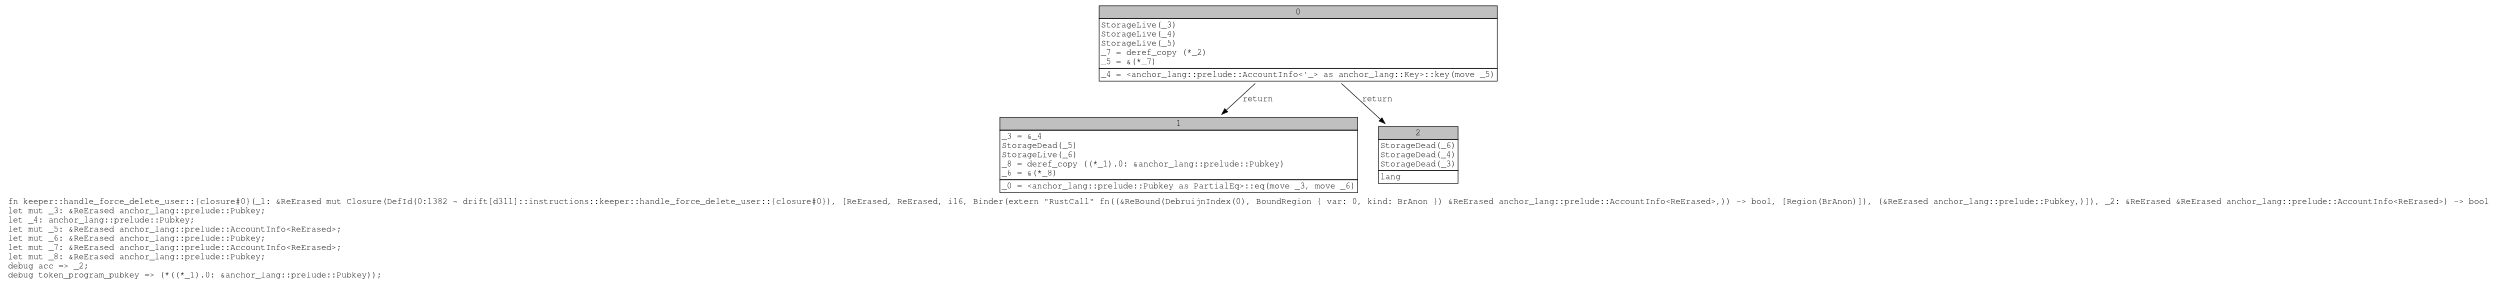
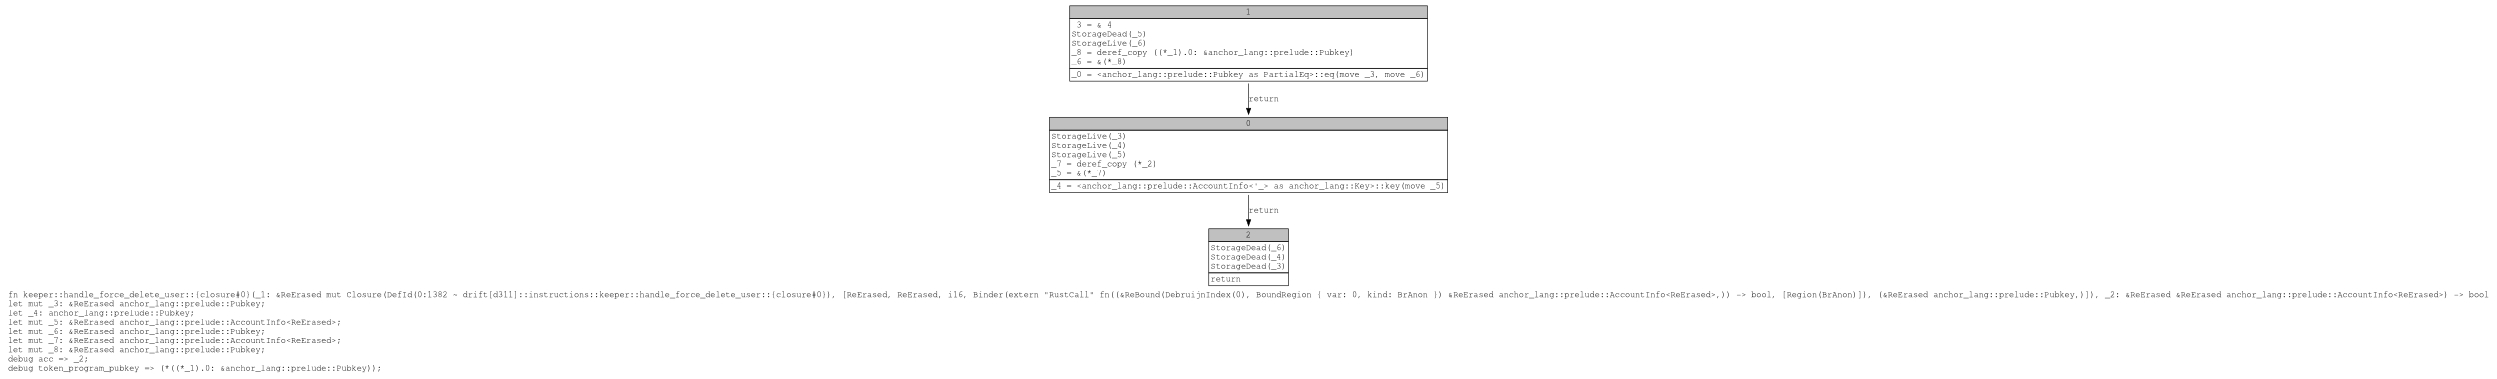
edge "0" -> "1": reversed
node "2": text "lang" -> "return"
